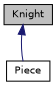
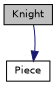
edge "Piece" -> "Knight": reversed
